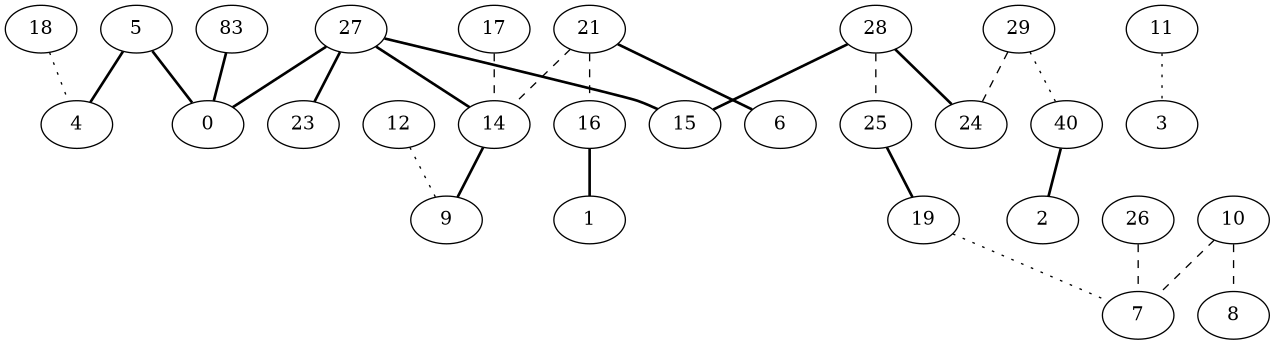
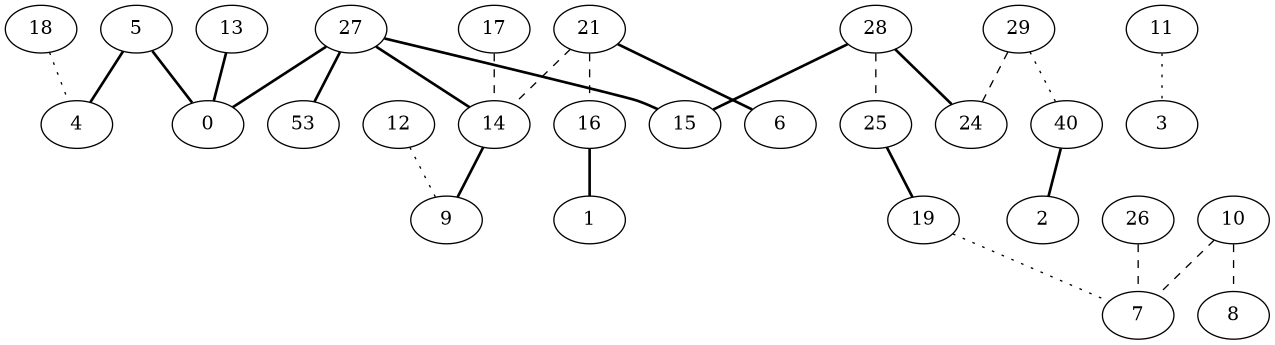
node "83": label "83" -> "13"
node "23": label "23" -> "53"
